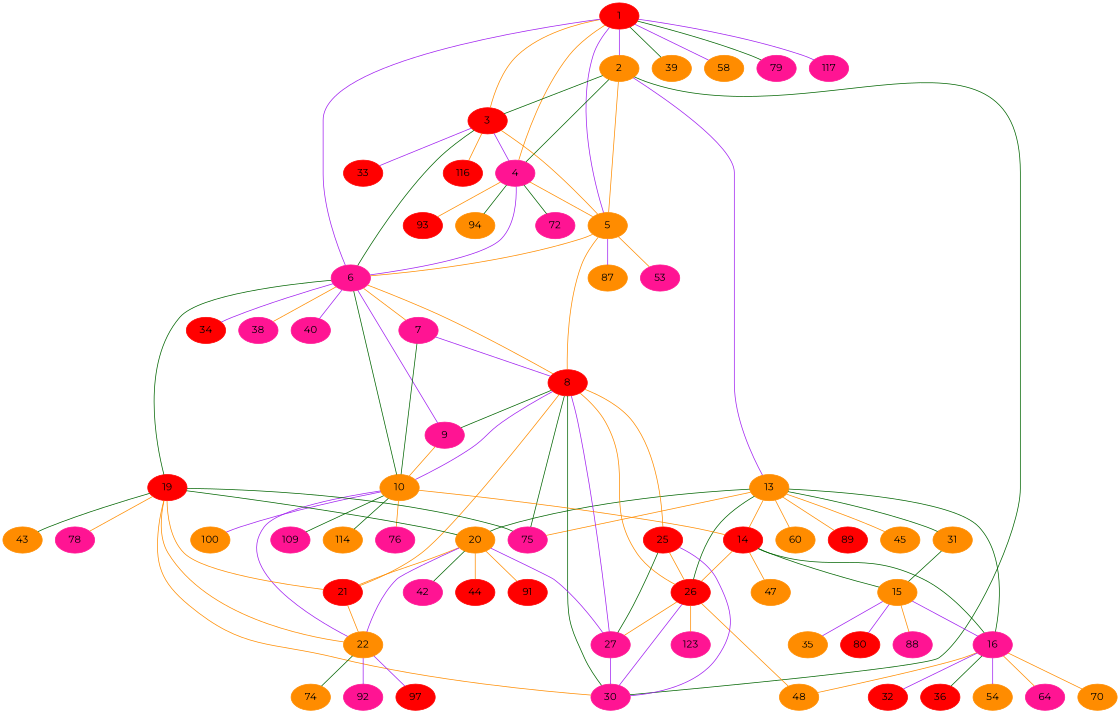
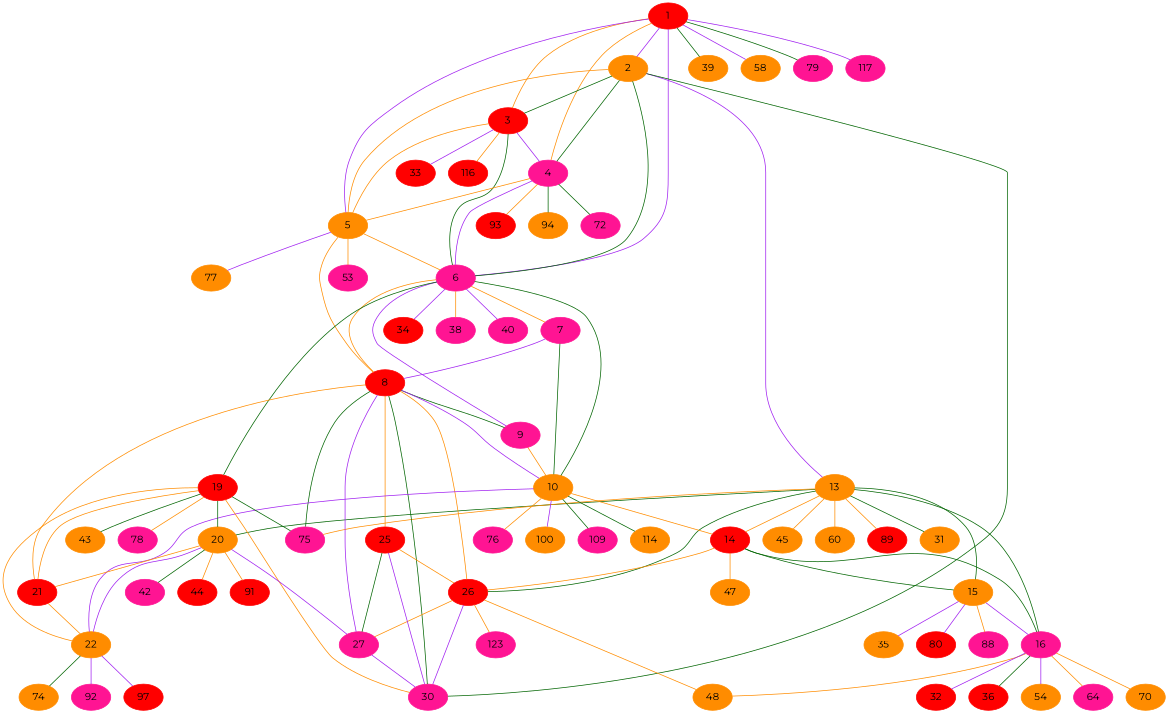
edge "2" -- "6": added
node "87": label "87" -> "77"
edge "31" -- "15": now "13" -- "15"
